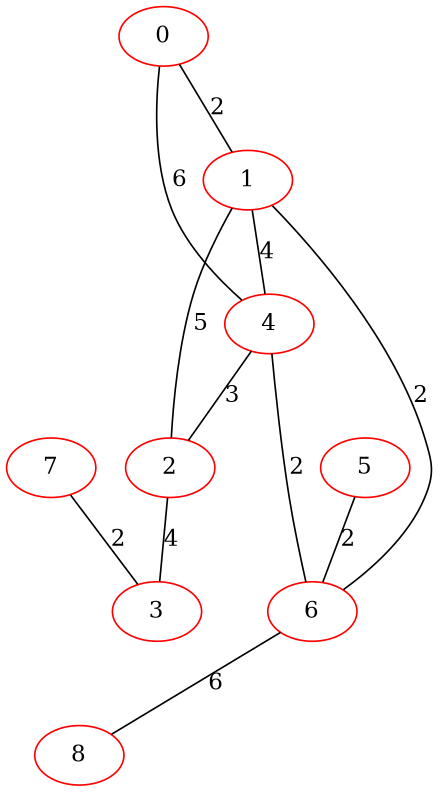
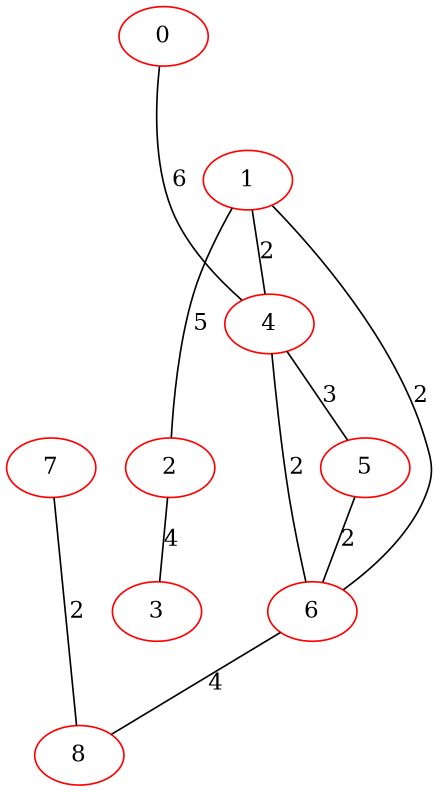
edge "0" -- "1": removed, label "2"
edge "1" -- "4": label "4" -> "2"
edge "4" -- "2": now "4" -- "5"
edge "7" -- "3": now "7" -- "8"
edge "6" -- "8": label "6" -> "4"
